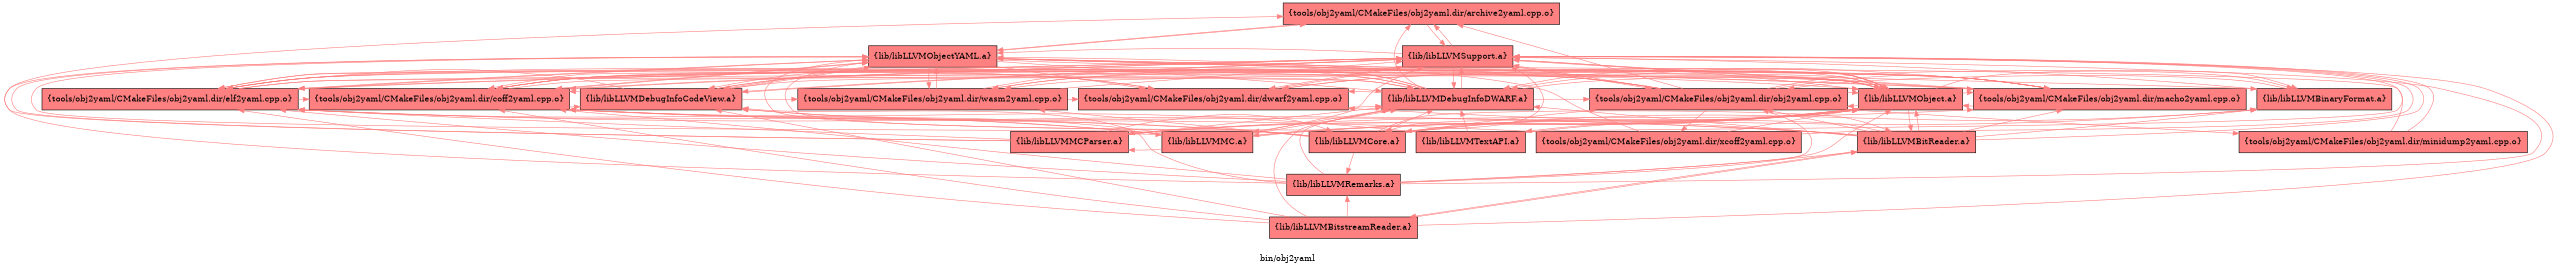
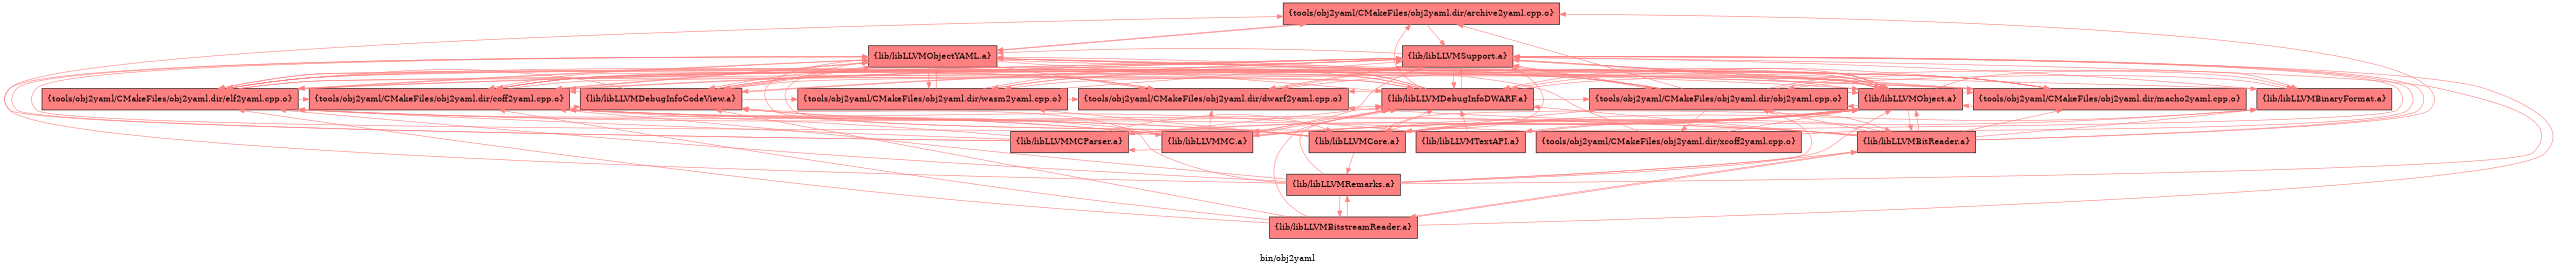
edge "{lib/libLLVMSupport.a}" -> "{tools/obj2yaml/CMakeFiles/obj2yaml.dir/archive2yaml.cpp.o}": now "{lib/libLLVMBitReader.a}" -> "{tools/obj2yaml/CMakeFiles/obj2yaml.dir/archive2yaml.cpp.o}"
edge "{tools/obj2yaml/CMakeFiles/obj2yaml.dir/macho2yaml.cpp.o}" -> "{tools/obj2yaml/CMakeFiles/obj2yaml.dir/dwarf2yaml.cpp.o}": now "{lib/libLLVMMC.a}" -> "{tools/obj2yaml/CMakeFiles/obj2yaml.dir/dwarf2yaml.cpp.o}"
edge "{lib/libLLVMMCParser.a}" -> "{tools/obj2yaml/CMakeFiles/obj2yaml.dir/macho2yaml.cpp.o}": now "{lib/libLLVMMCParser.a}" -> "{tools/obj2yaml/CMakeFiles/obj2yaml.dir/coff2yaml.cpp.o}"
node "{tools/obj2yaml/CMakeFiles/obj2yaml.dir/minidump2yaml.cpp.o}": removed
edge "{lib/libLLVMRemarks.a}" -> "{lib/libLLVMBitstreamReader.a}": added
